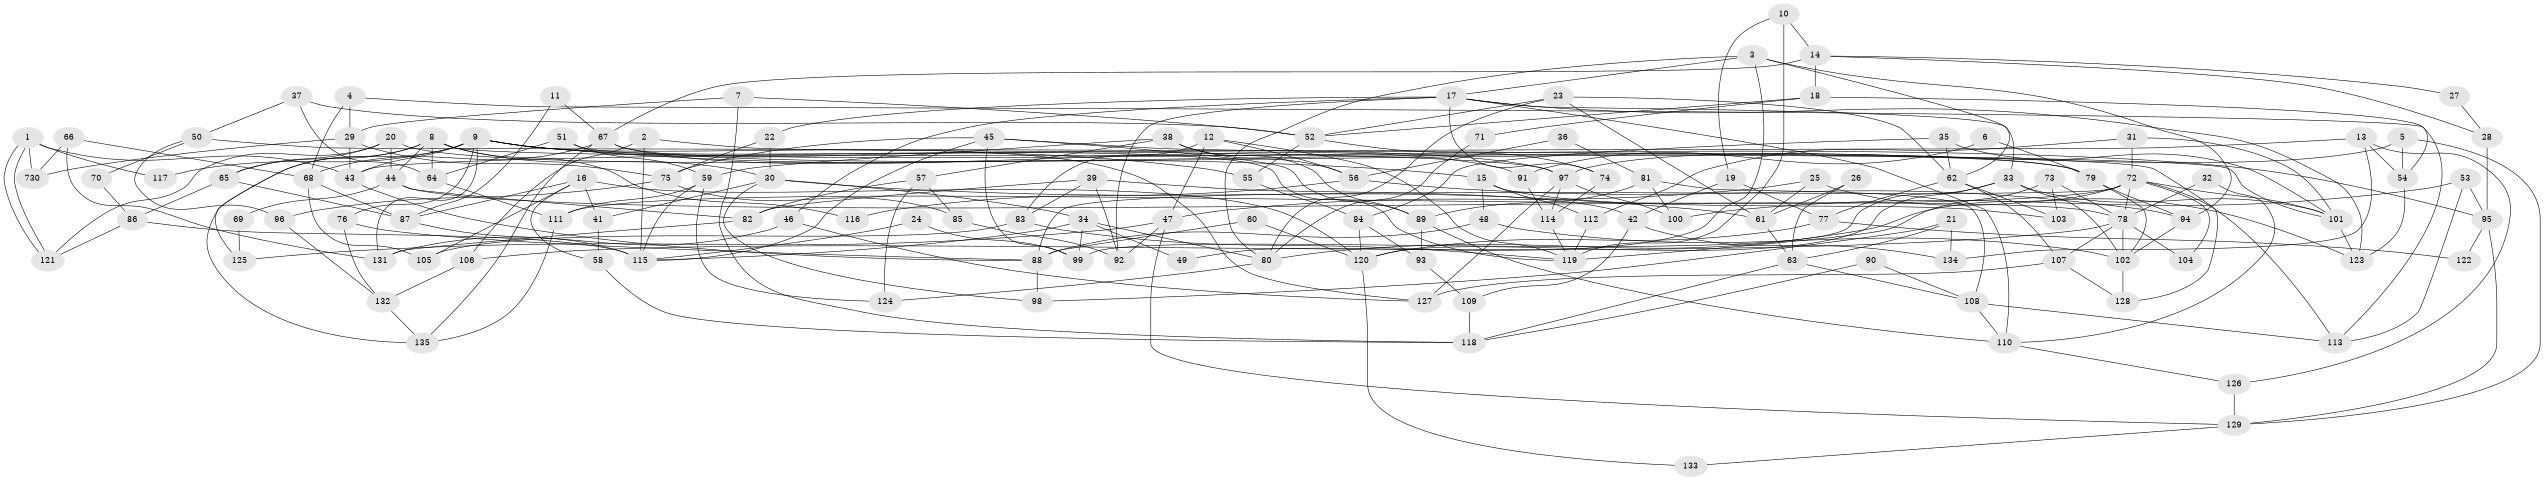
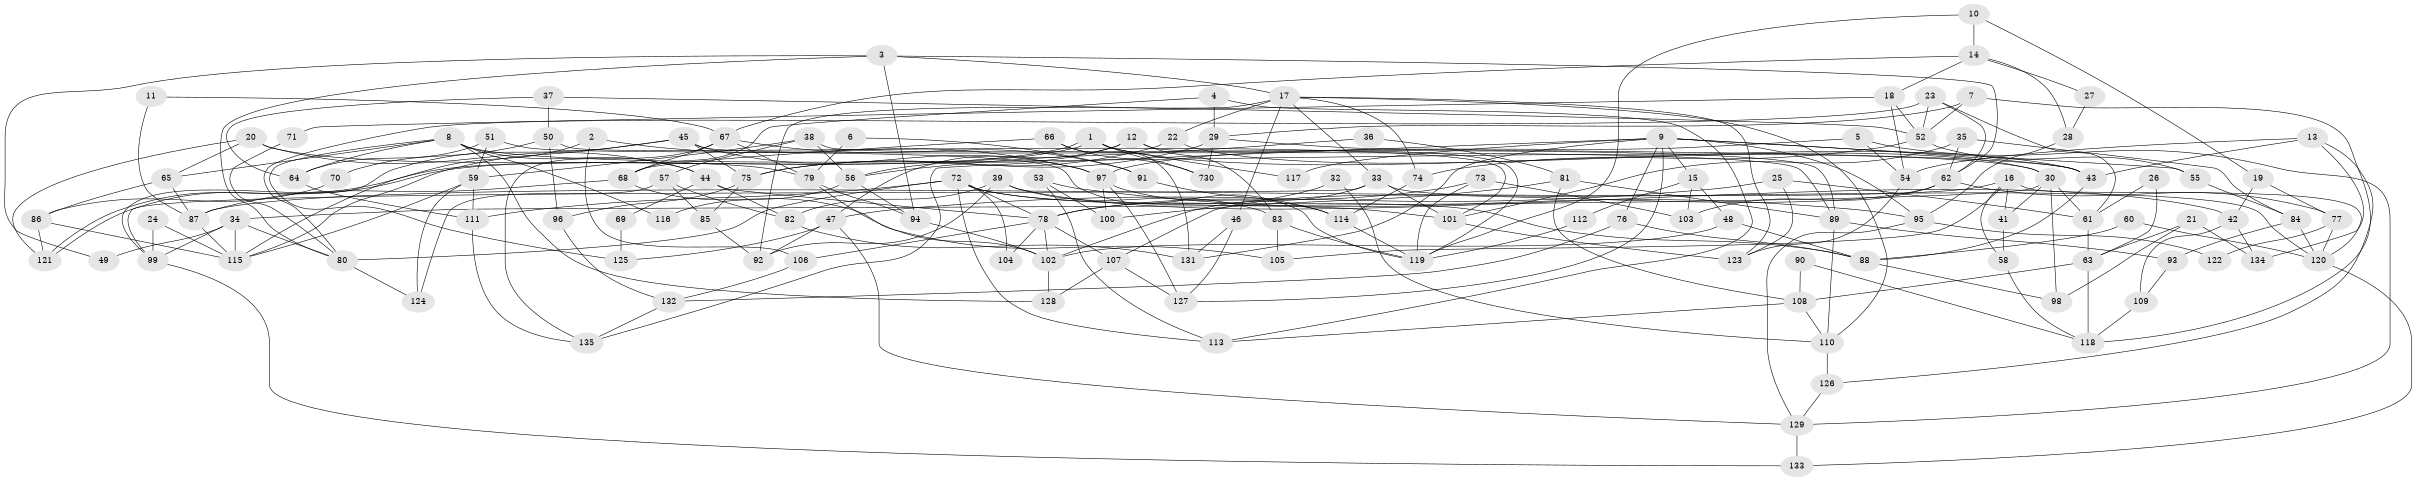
node "31": removed
edge "99" -- "133": added
